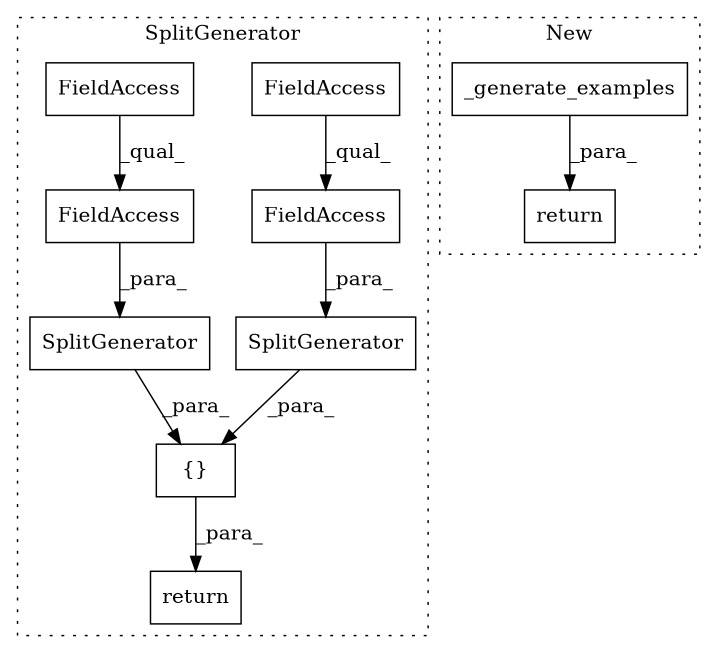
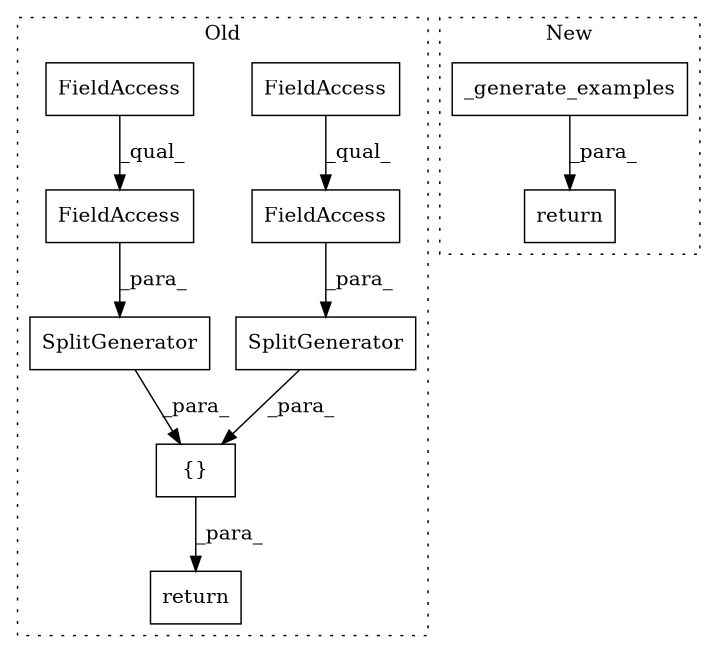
cluster "SplitGenerator": label "SplitGenerator" -> "Old"
